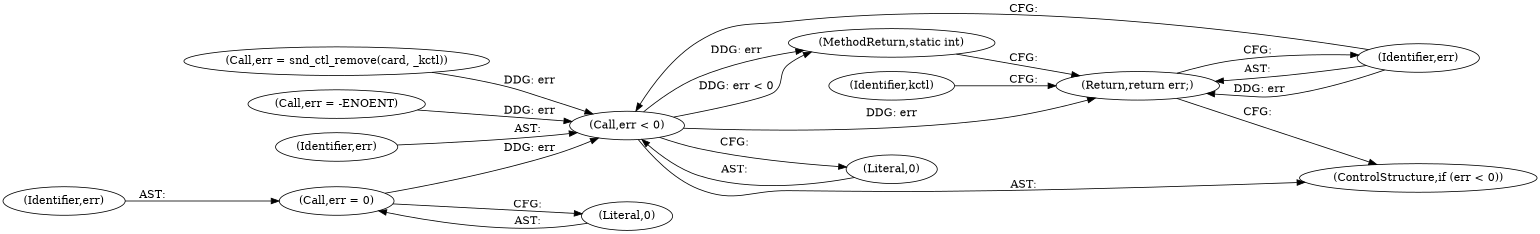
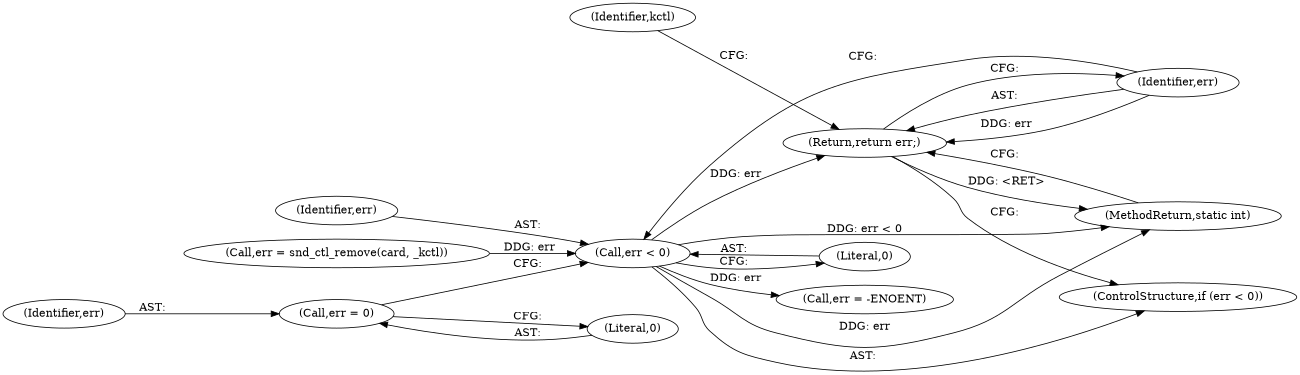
edge "(Call,err = -ENOENT)" -> "(Call,err < 0)": reversed
edge "(Call,err = 0)" -> "(Call,err < 0)": label "DDG: err" -> "CFG: "
edge "(Return,return err;)" -> "(MethodReturn,static int)": added, label "DDG: <RET>"
